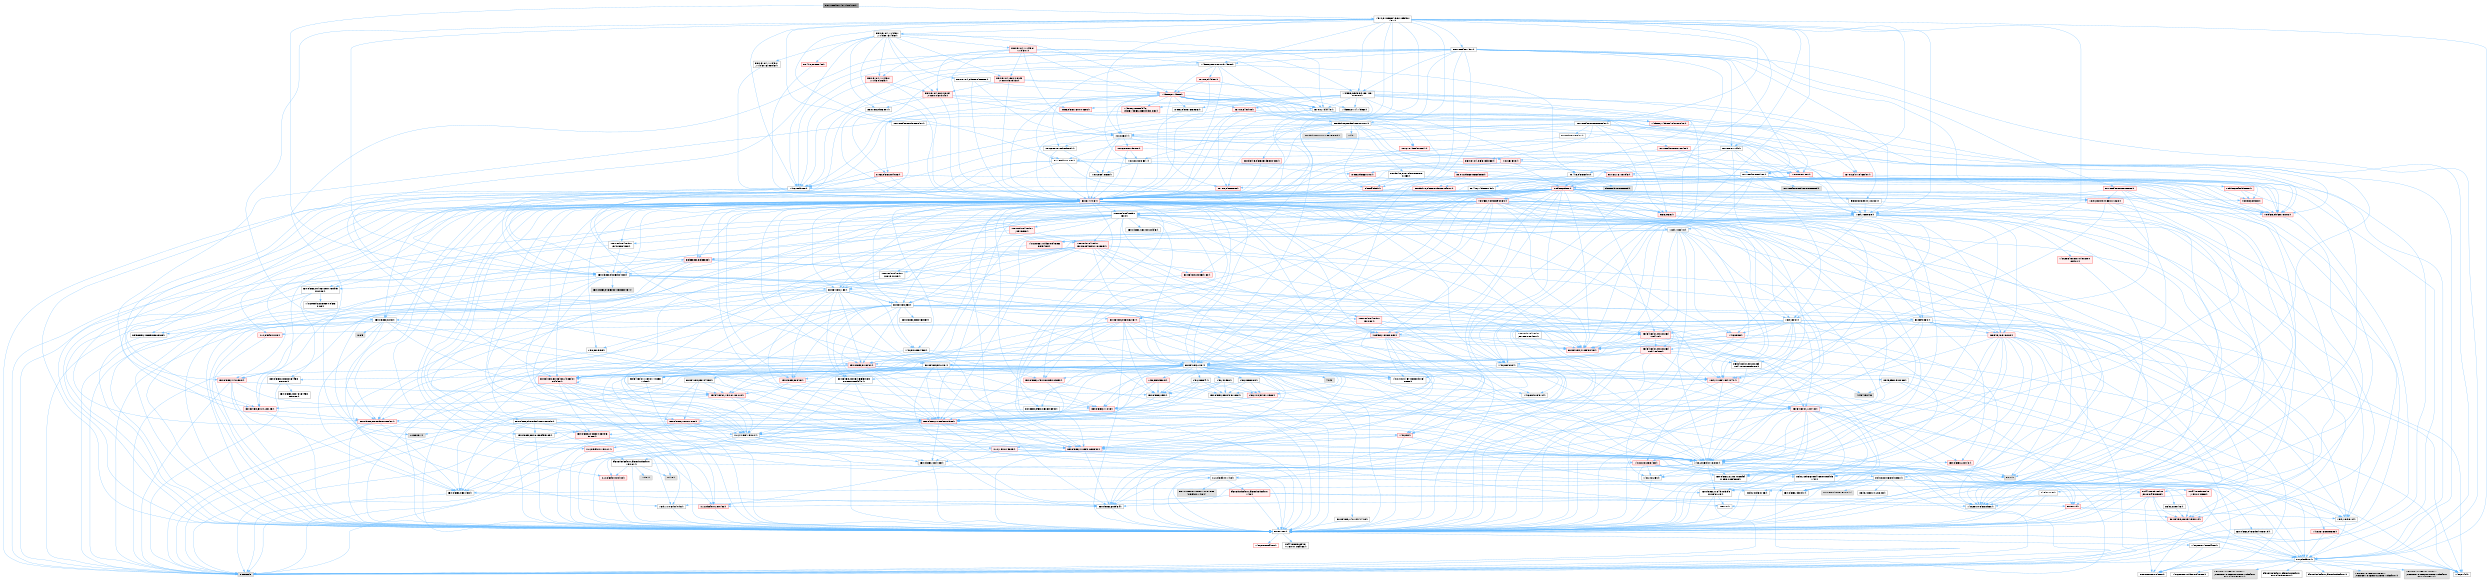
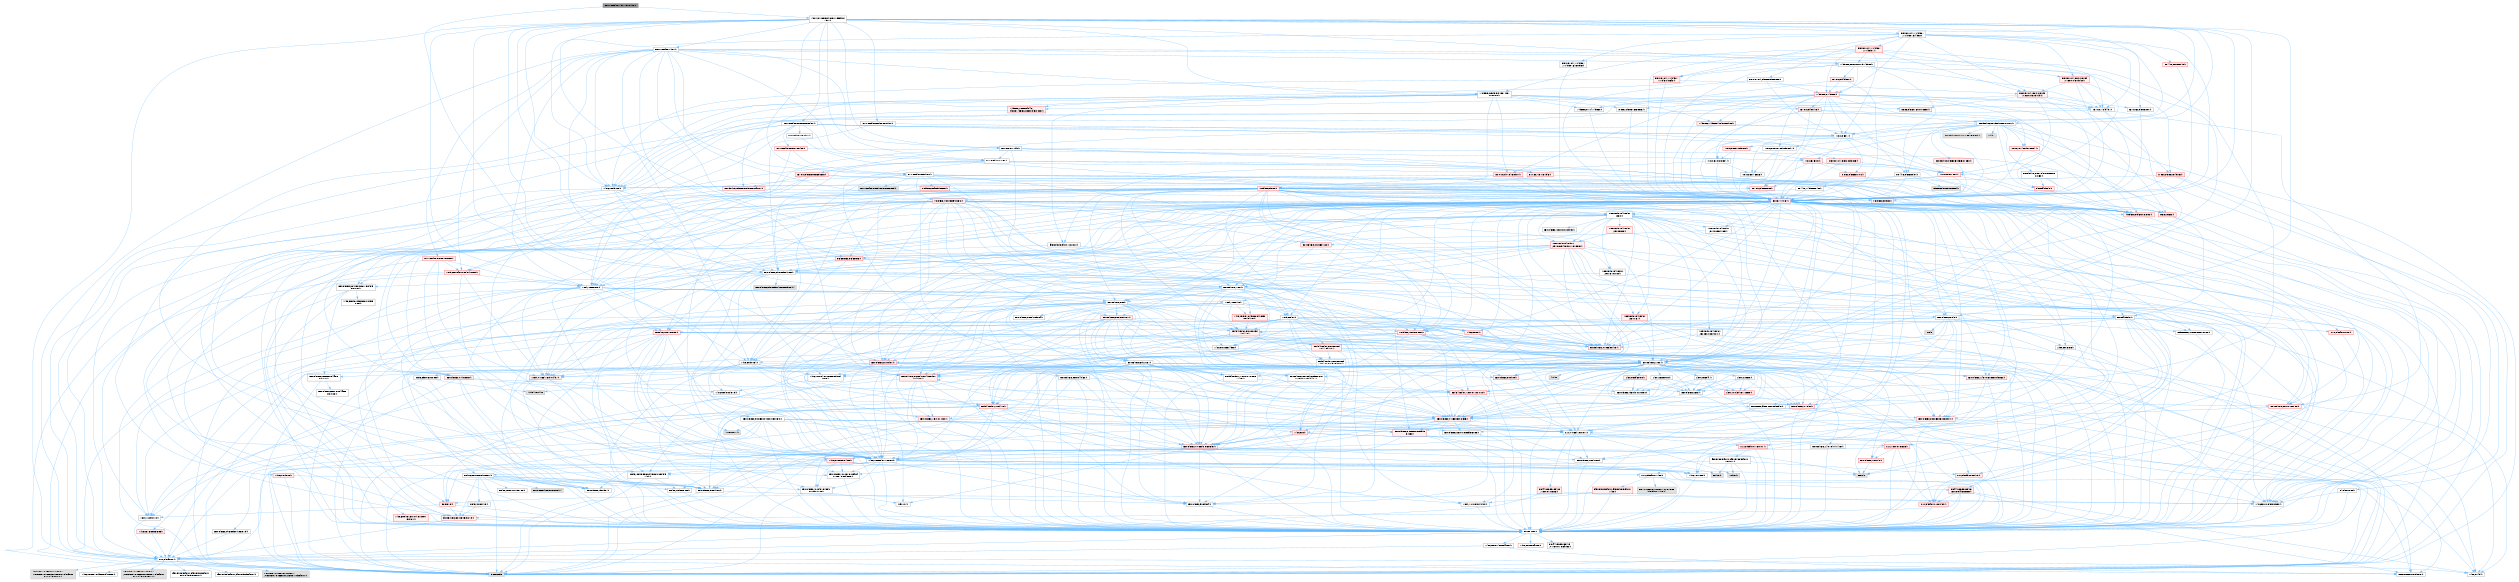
edge "CoreMinimal.h" -> "Serialization/Structured ArchiveSlots.h": now "CoreMinimal.h" -> "CoreGlobals.h"
edge "Misc/LargeWorldCoordinates Serializer.h" -> "Delegates/Delegate.h": now "Misc/LargeWorldCoordinates Serializer.h" -> "UObject/NameTypes.h"
edge "HAL/UnrealMemory.h" -> "GenericPlatform/GenericPlatform Memory.h": now "HAL/UnrealMemory.h" -> "wchar.h"
node "Misc/TVariant.h": added
